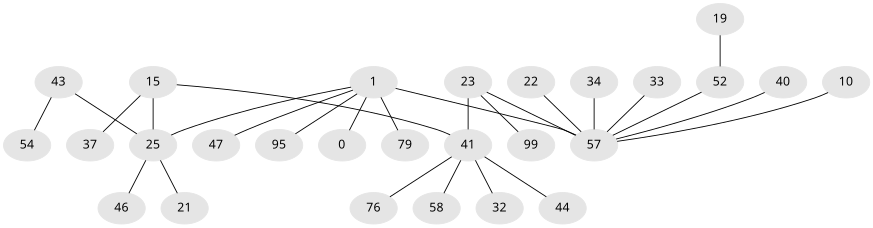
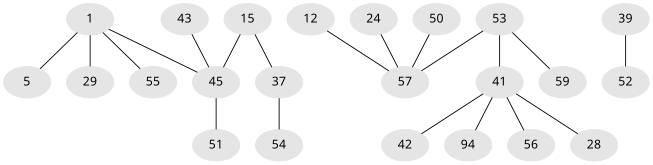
node "19": label "19" -> "39"
node "23": label "23" -> "53"
node "22": label "22" -> "12"
node "34": label "34" -> "24"
node "33": removed
node "40": removed
node "10": label "10" -> "50"
edge "15" -- "41": removed
edge "1" -- "57": removed
edge "43" -- "54": now "37" -- "54"
edge "52" -- "57": removed
node "25": label "25" -> "45"
node "47": removed
node "95": label "95" -> "55"
node "0": label "0" -> "5"
node "79": label "79" -> "29"
node "99": label "99" -> "59"
node "46": removed
node "21": label "21" -> "51"
node "76": label "76" -> "56"
node "58": label "58" -> "28"
node "32": label "32" -> "42"
node "44": label "44" -> "94"
